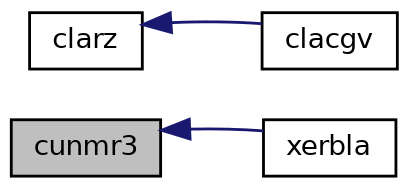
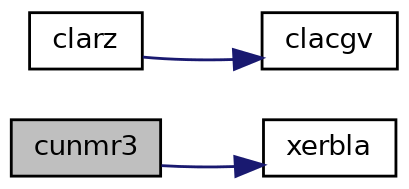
edge "clacgv" -> "clarz": reversed
edge "xerbla" -> "cunmr3": reversed
